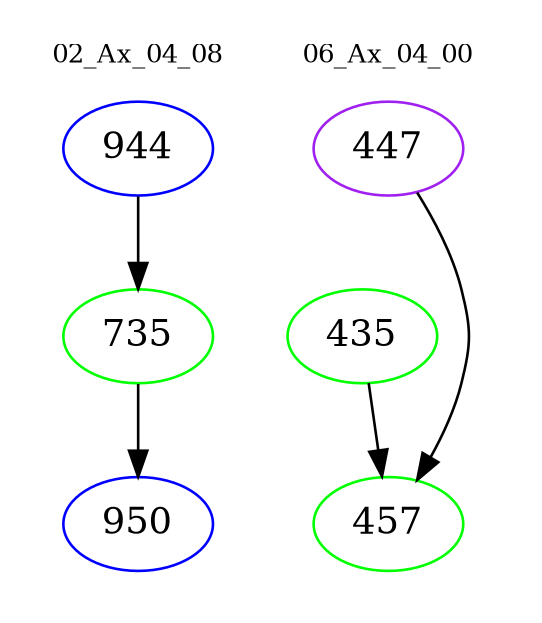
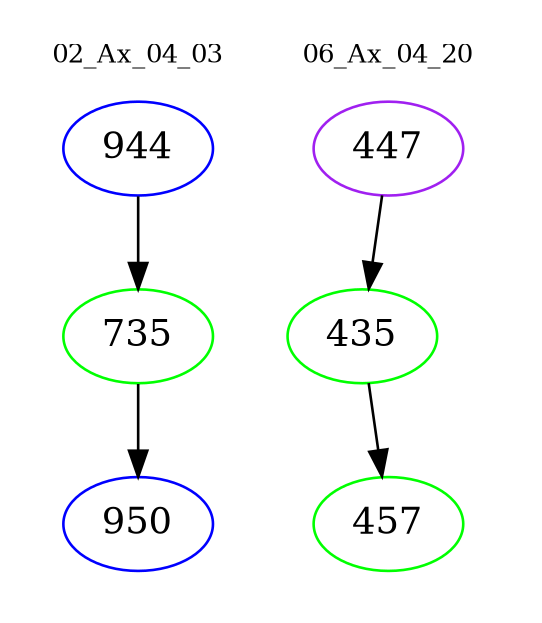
cluster "02_Ax_04_08": label "02_Ax_04_08" -> "02_Ax_04_03"
cluster "06_Ax_04_00": label "06_Ax_04_00" -> "06_Ax_04_20"
edge "447" -> "457": now "447" -> "435"
